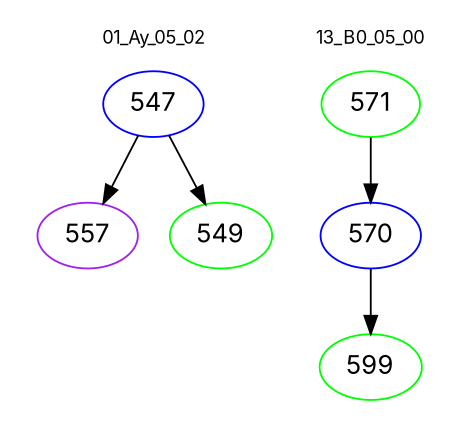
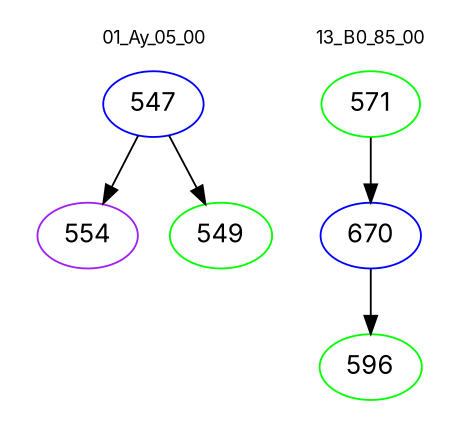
cluster "01_Ay_05_02": label "01_Ay_05_02" -> "01_Ay_05_00"
cluster "13_B0_05_00": label "13_B0_05_00" -> "13_B0_85_00"
node "557": label "557" -> "554"
node "570": label "570" -> "670"
node "599": label "599" -> "596"
